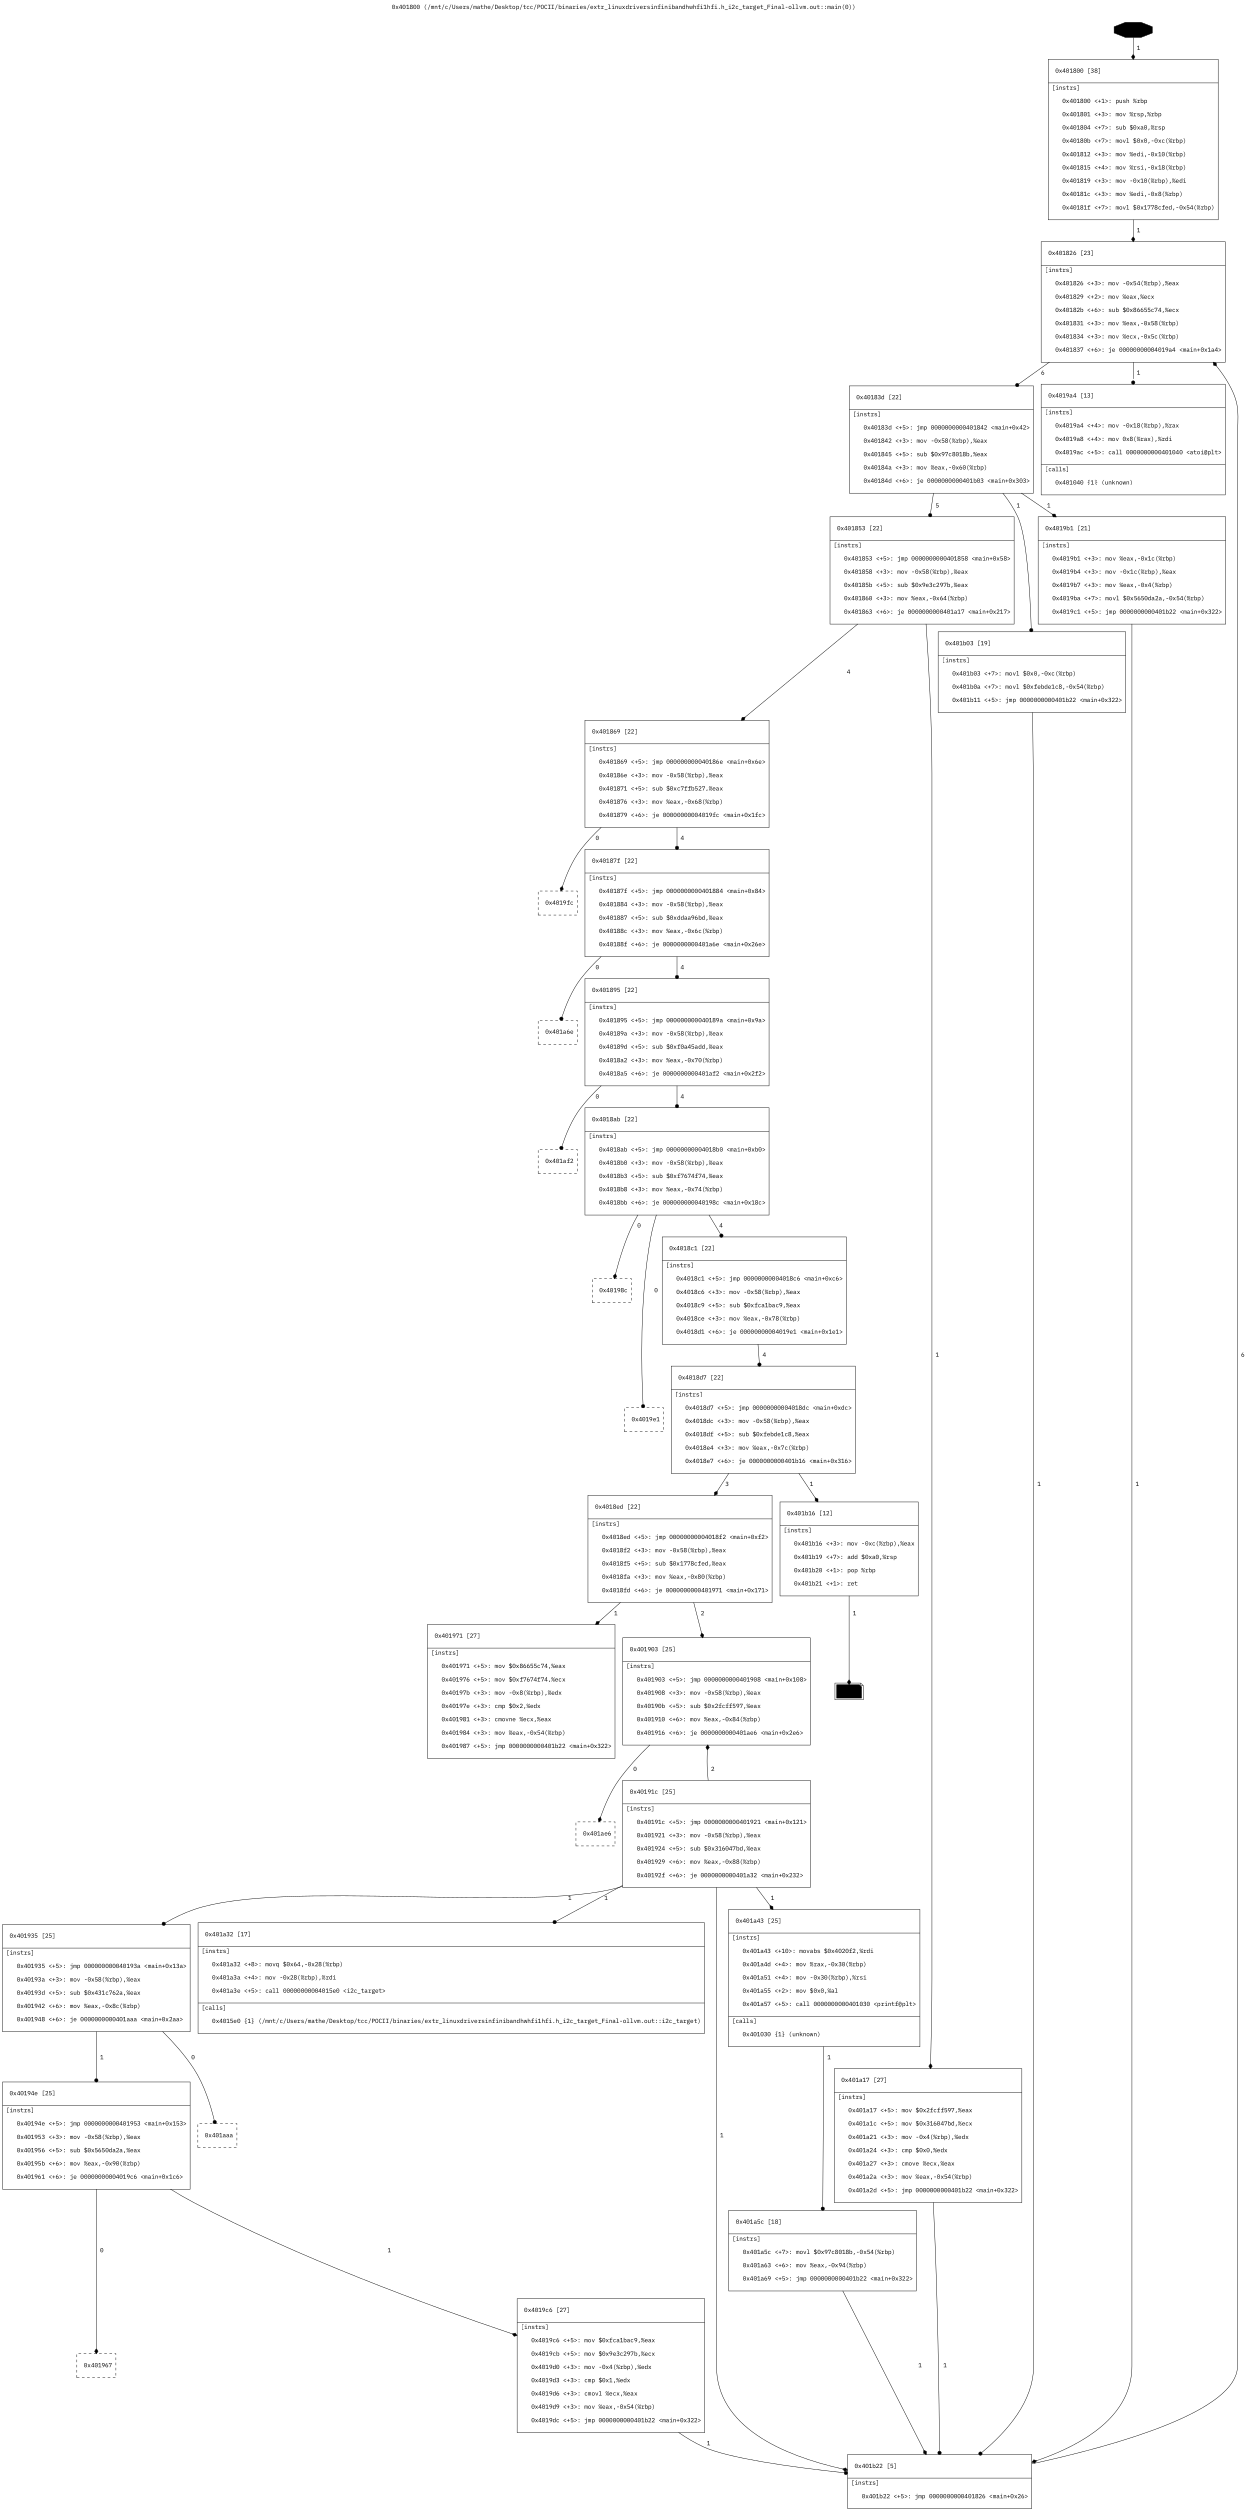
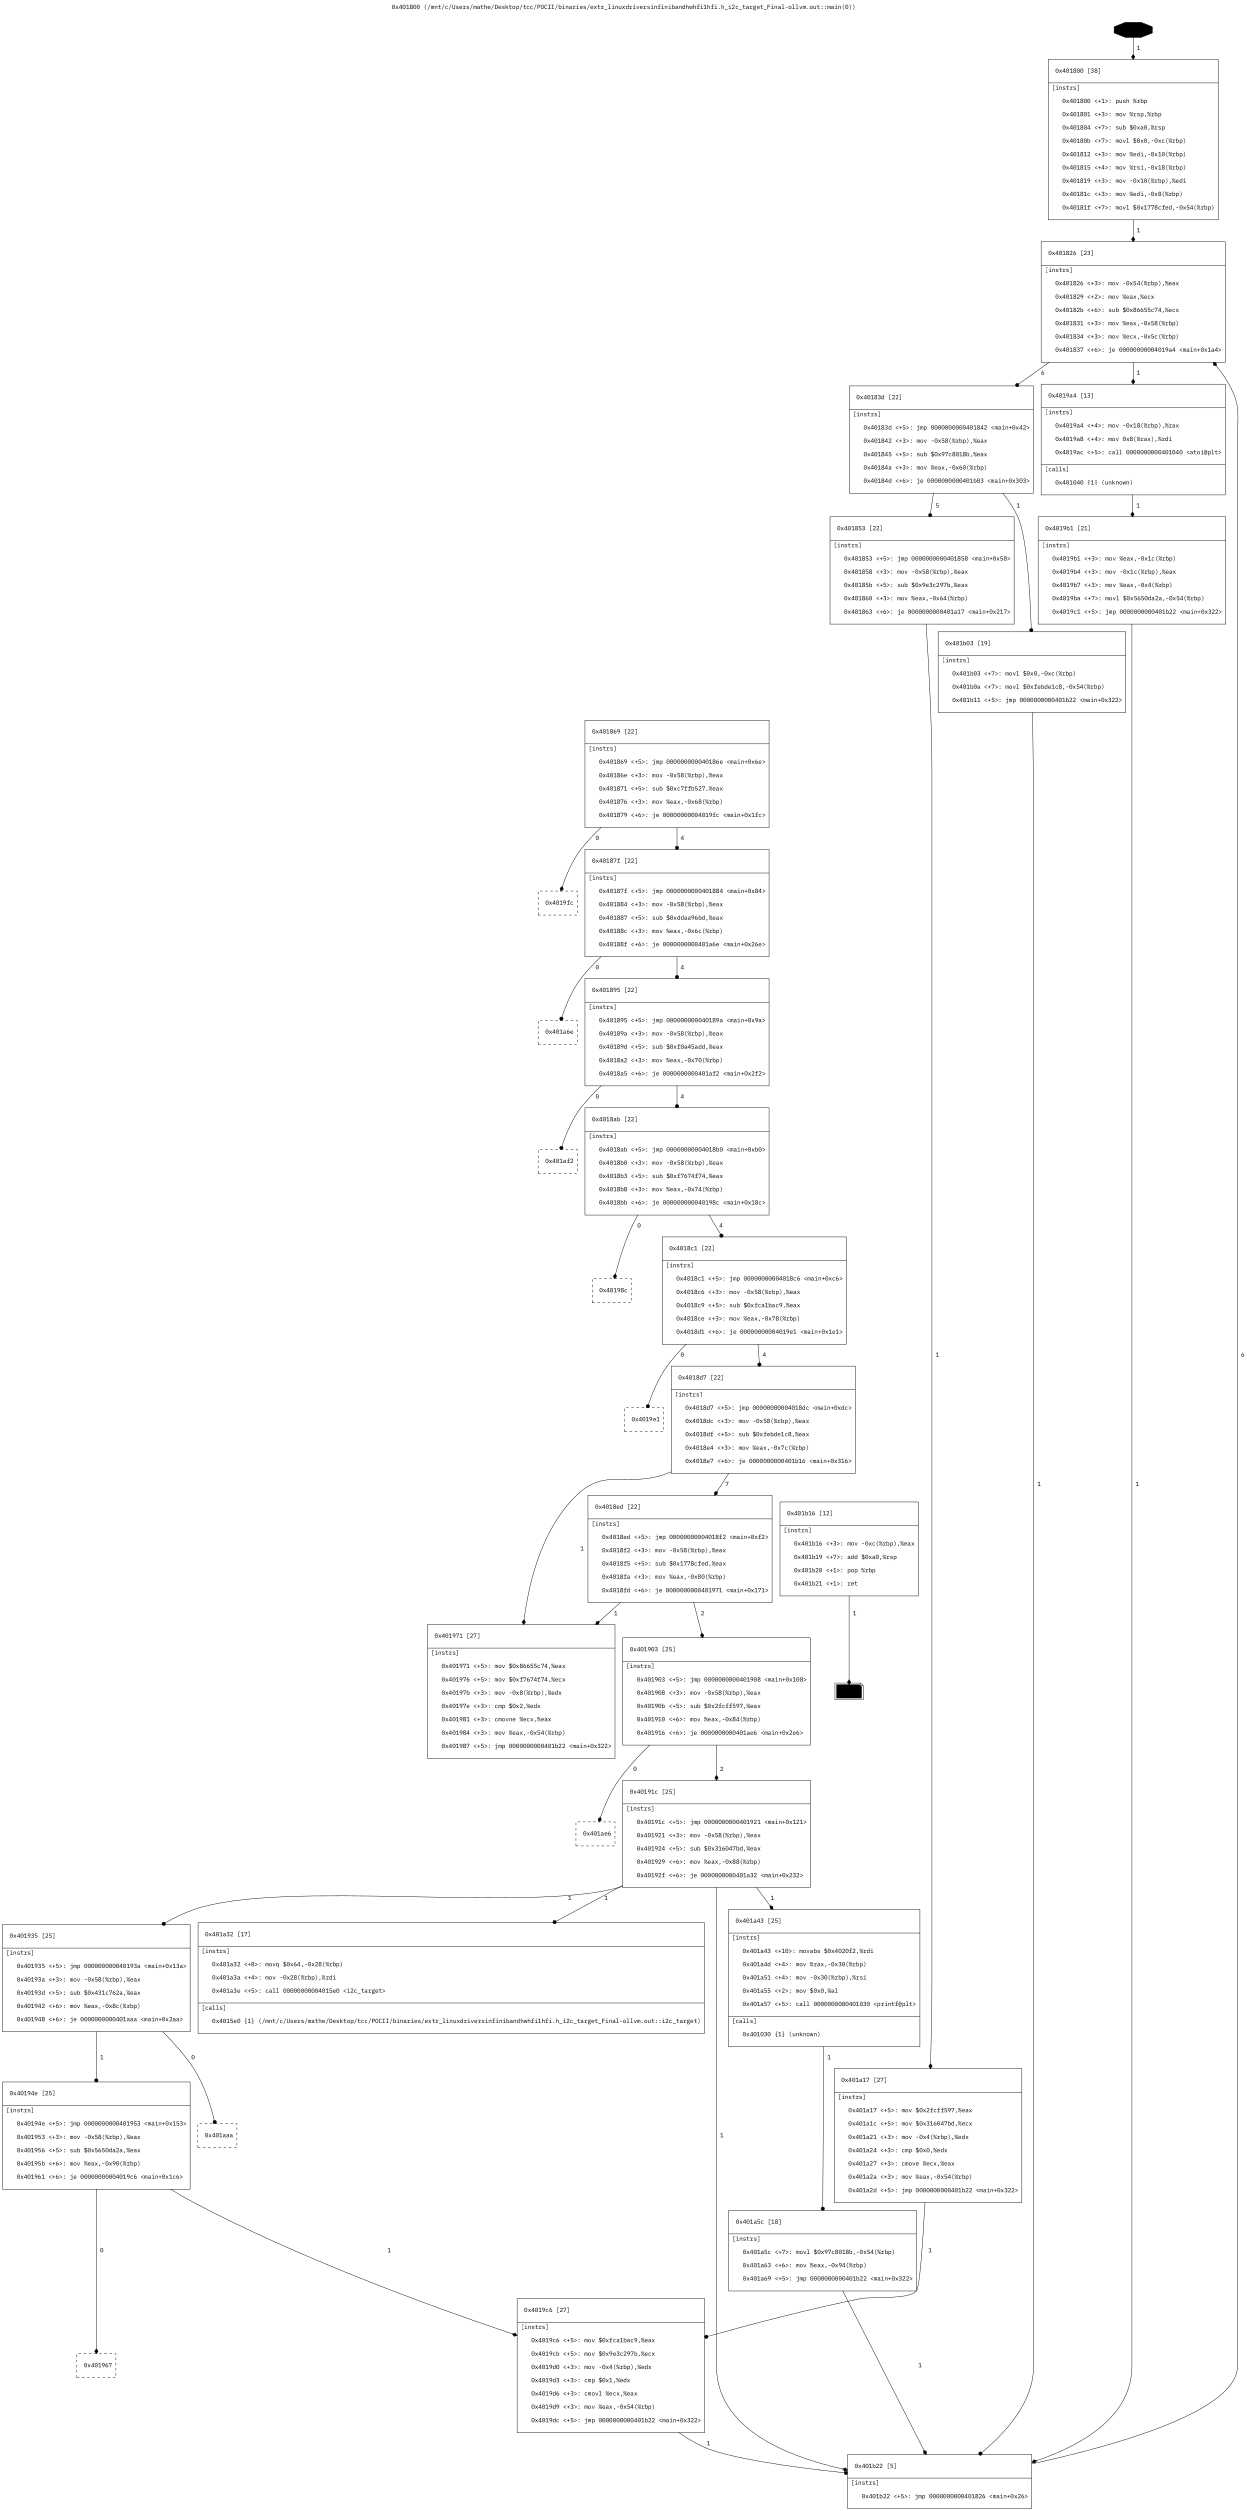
edge "0x401826 [23]" -> "0x4019a4 [13]": arrowhead dot -> diamond
edge "0x40183d [22]" -> "0x4019b1 [21]": now "0x4019a4 [13]" -> "0x4019b1 [21]"
edge "0x401853 [22]" -> "0x401869 [22]": removed, label "4"
edge "0x4018ab [22]" -> "0x4019e1": now "0x4018c1 [22]" -> "0x4019e1"
edge "0x4018d7 [22]" -> "0x4018ed [22]": label " 3" -> " 7"
edge "0x4018d7 [22]" -> "0x401b16 [12]": now "0x4018d7 [22]" -> "0x401971 [27]"
edge "0x40191c [25]" -> "0x401903 [25]": reversed
edge "0x401a17 [27]" -> "0x401b22 [5]": now "0x401a17 [27]" -> "0x4019c6 [27]"
